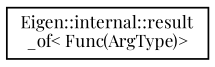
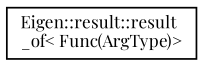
node "Eigen::internal::result _of< Func(ArgType)>": label "Eigen::internal::result _of< Func(ArgType)>" -> "Eigen::result::result _of< Func(ArgType)>"
